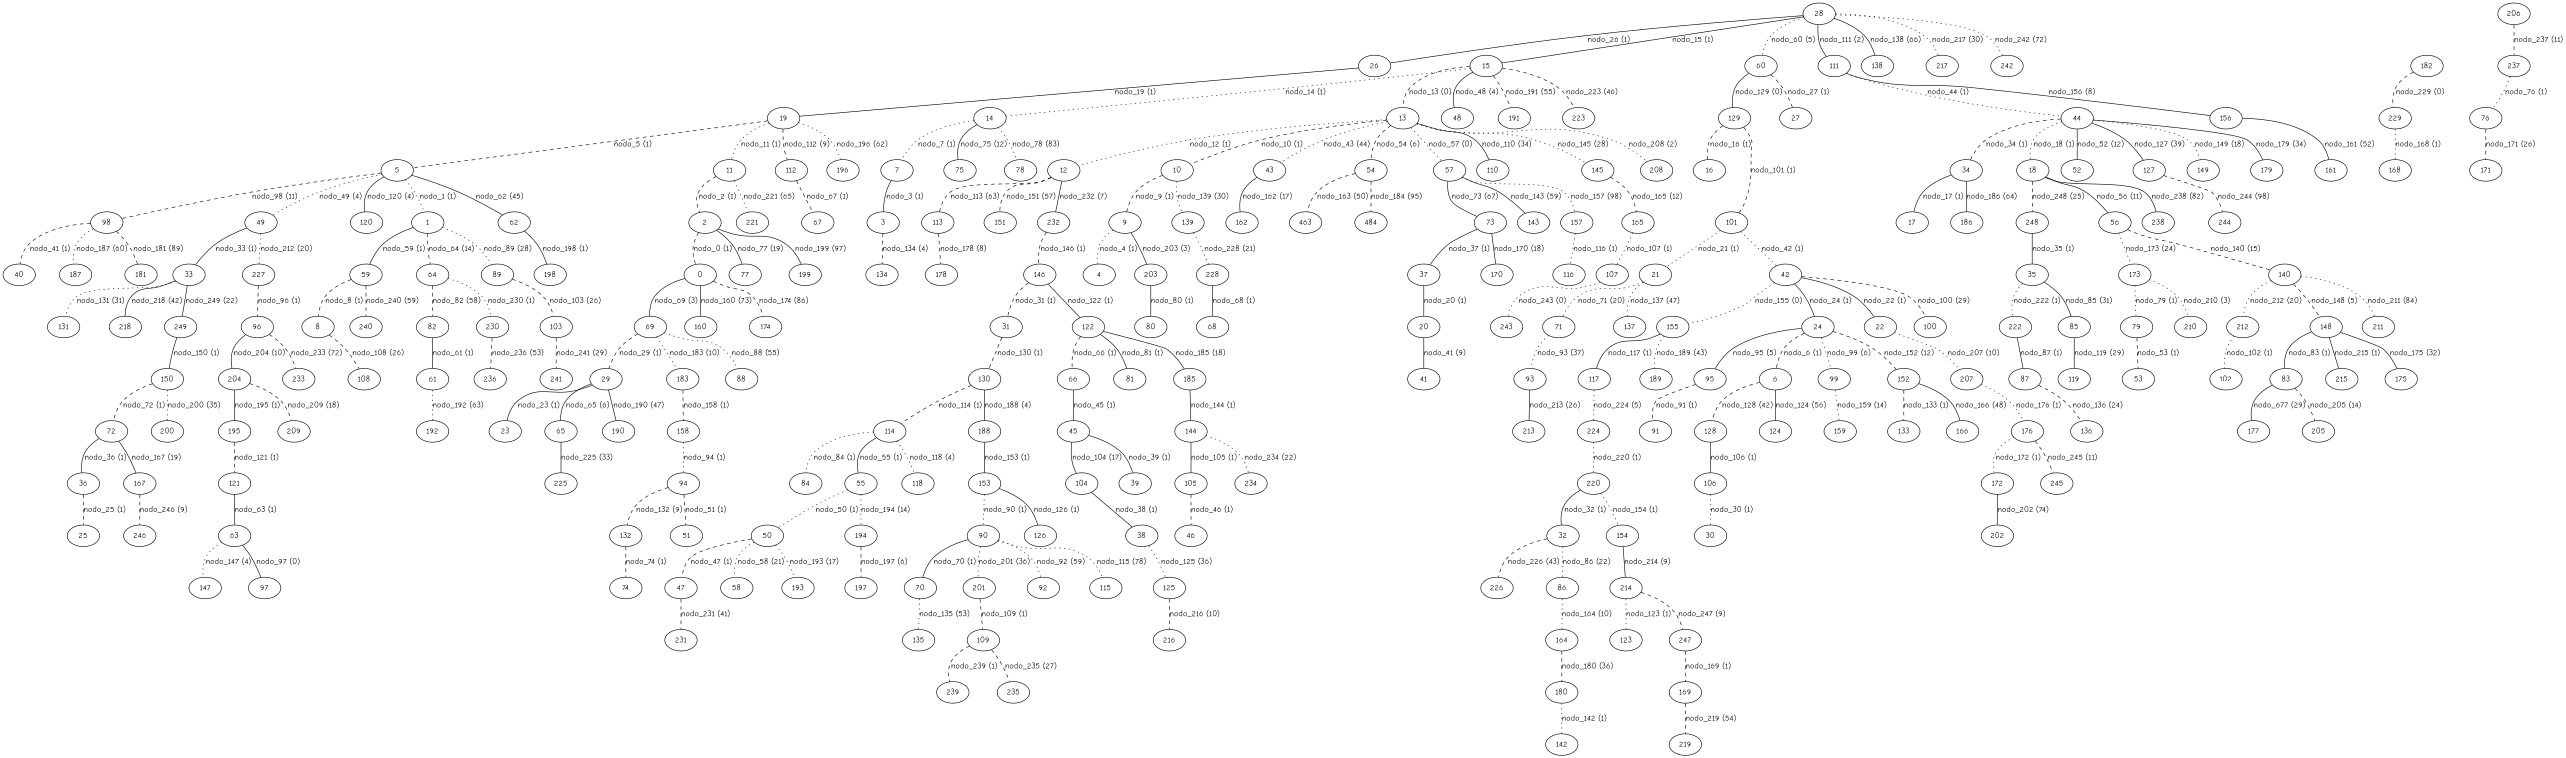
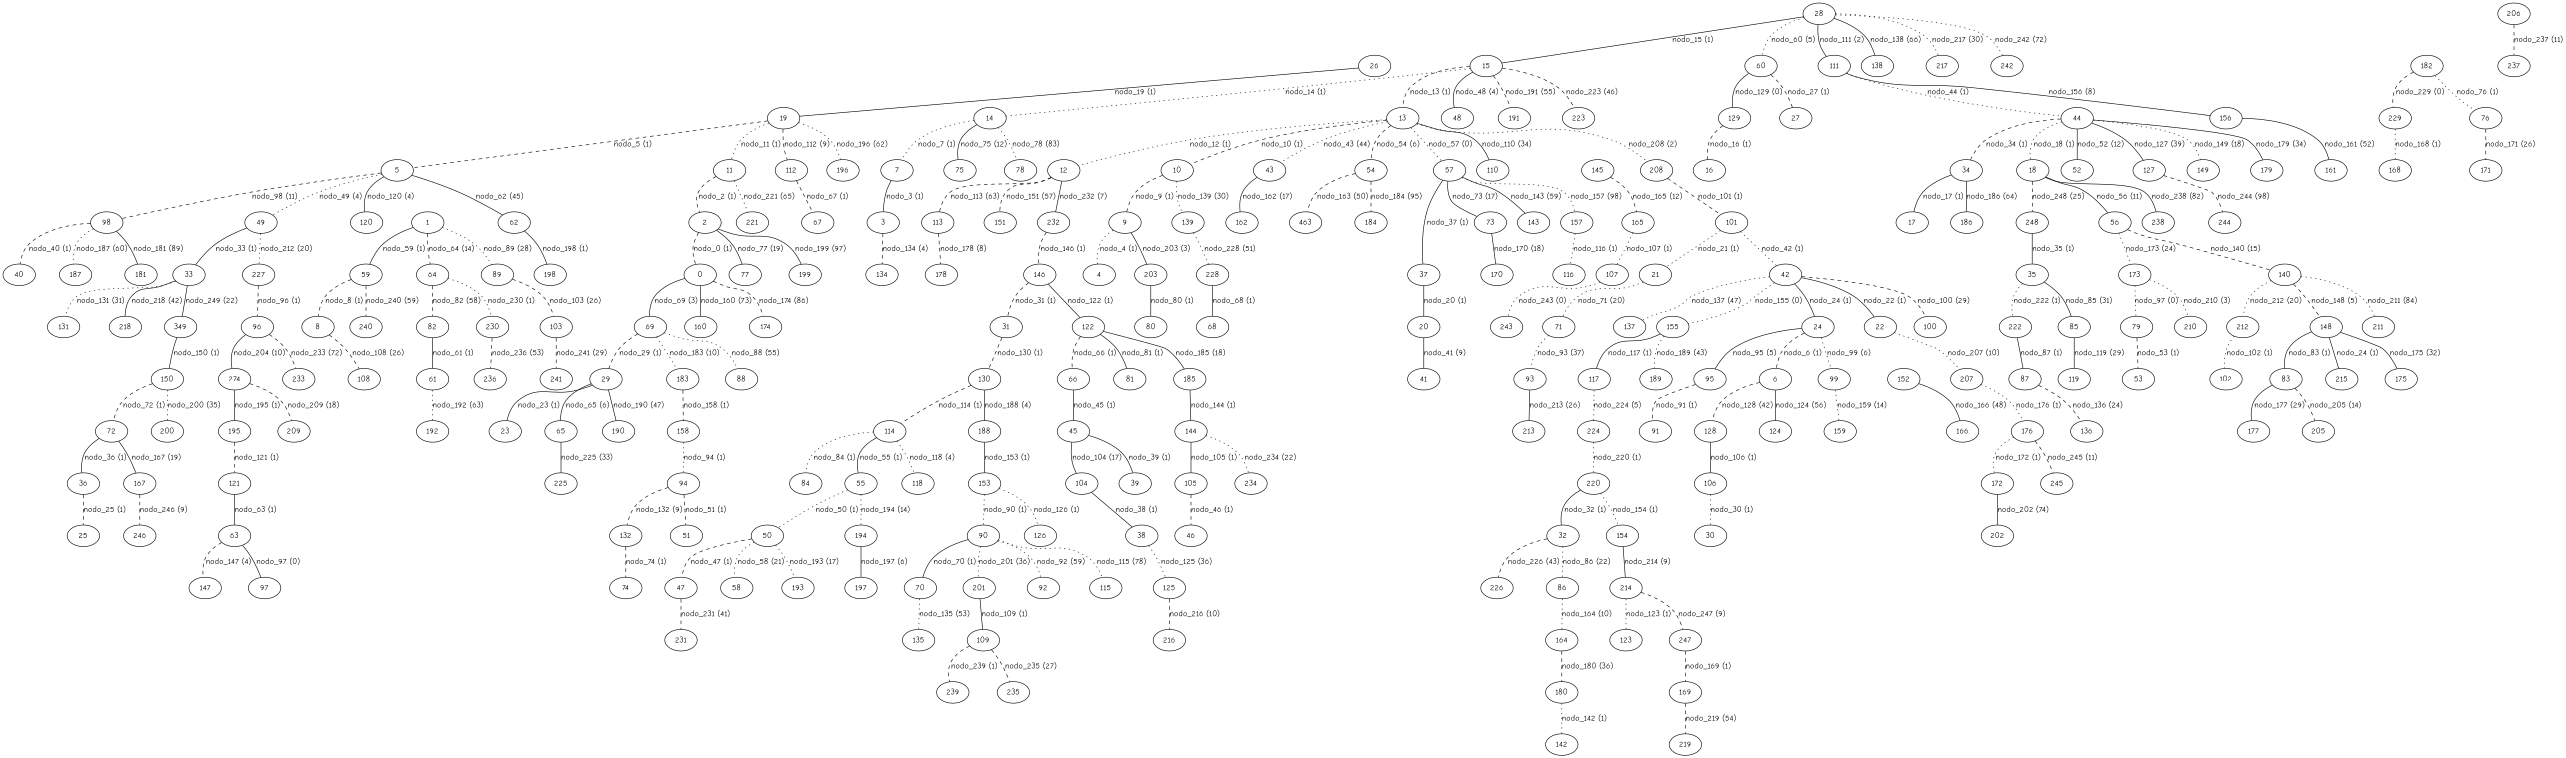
edge "28" -- "26": removed, label "nodo_26 (1)"
edge "15" -- "13": label "nodo_13 (0)" -> "nodo_13 (1)"
edge "237" -- "76": now "182" -- "76"
edge "13" -- "145": removed, label "nodo_145 (28)"
edge "129" -- "101": now "208" -- "101"
edge "5" -- "1": removed, label "nodo_1 (1)"
edge "57" -- "73": label "nodo_73 (67)" -> "nodo_73 (17)"
node "484": label "484" -> "184"
edge "73" -- "37": now "57" -- "37"
edge "98" -- "181": style dashed -> solid
edge "98" -- "40": label "nodo_41 (1)" -> "nodo_40 (1)"
edge "139" -- "228": label "nodo_228 (21)" -> "nodo_228 (51)"
edge "21" -- "137": now "42" -- "137"
edge "173" -- "79": label "nodo_79 (1)" -> "nodo_97 (0)"
node "249": label "249" -> "349"
edge "24" -- "152": removed, label "nodo_152 (12)"
edge "148" -- "215": label "nodo_215 (1)" -> "nodo_24 (1)"
node "204": label "204" -> "274"
edge "83" -- "177": label "nodo_677 (29)" -> "nodo_177 (29)"
node "133": removed
edge "153" -- "126": style solid -> dotted
edge "63" -- "147": style dotted -> dashed
edge "194" -- "197": style dashed -> solid
edge "201" -- "109": style dashed -> solid
